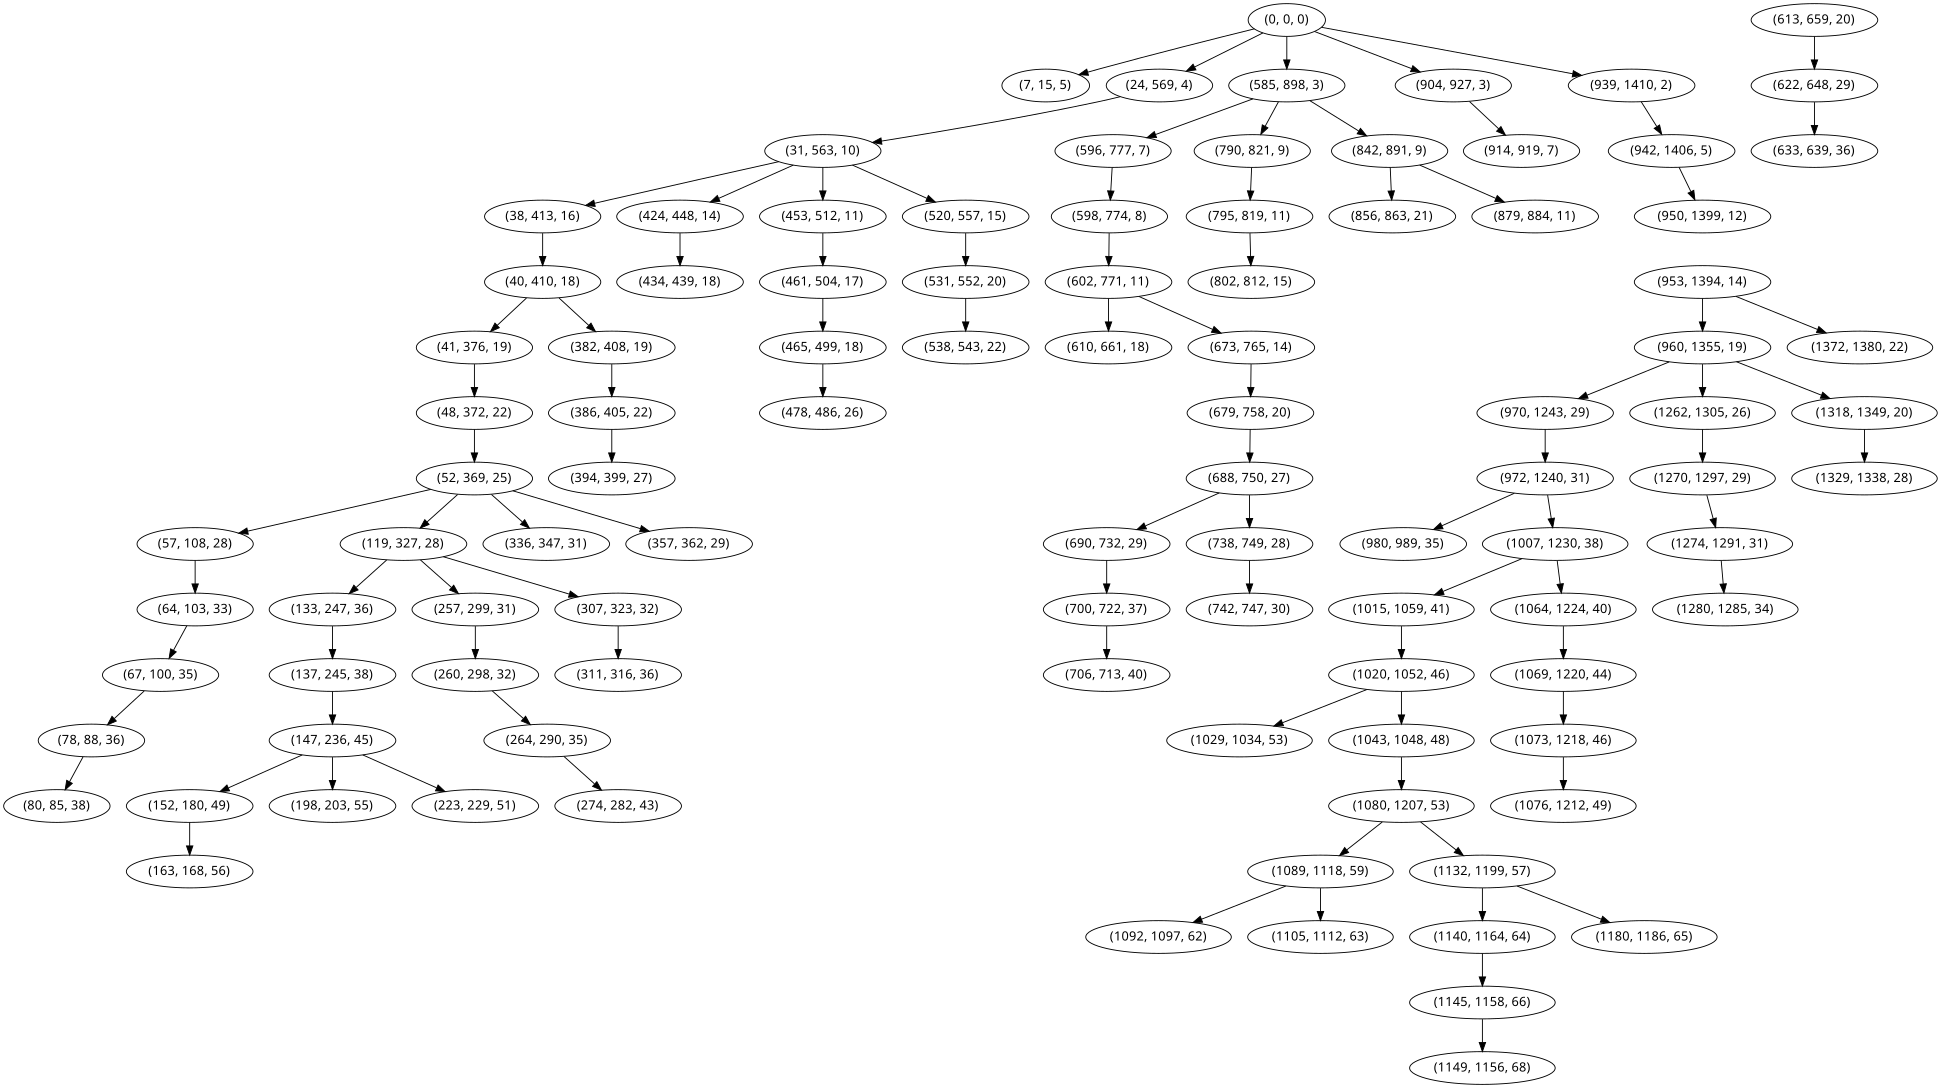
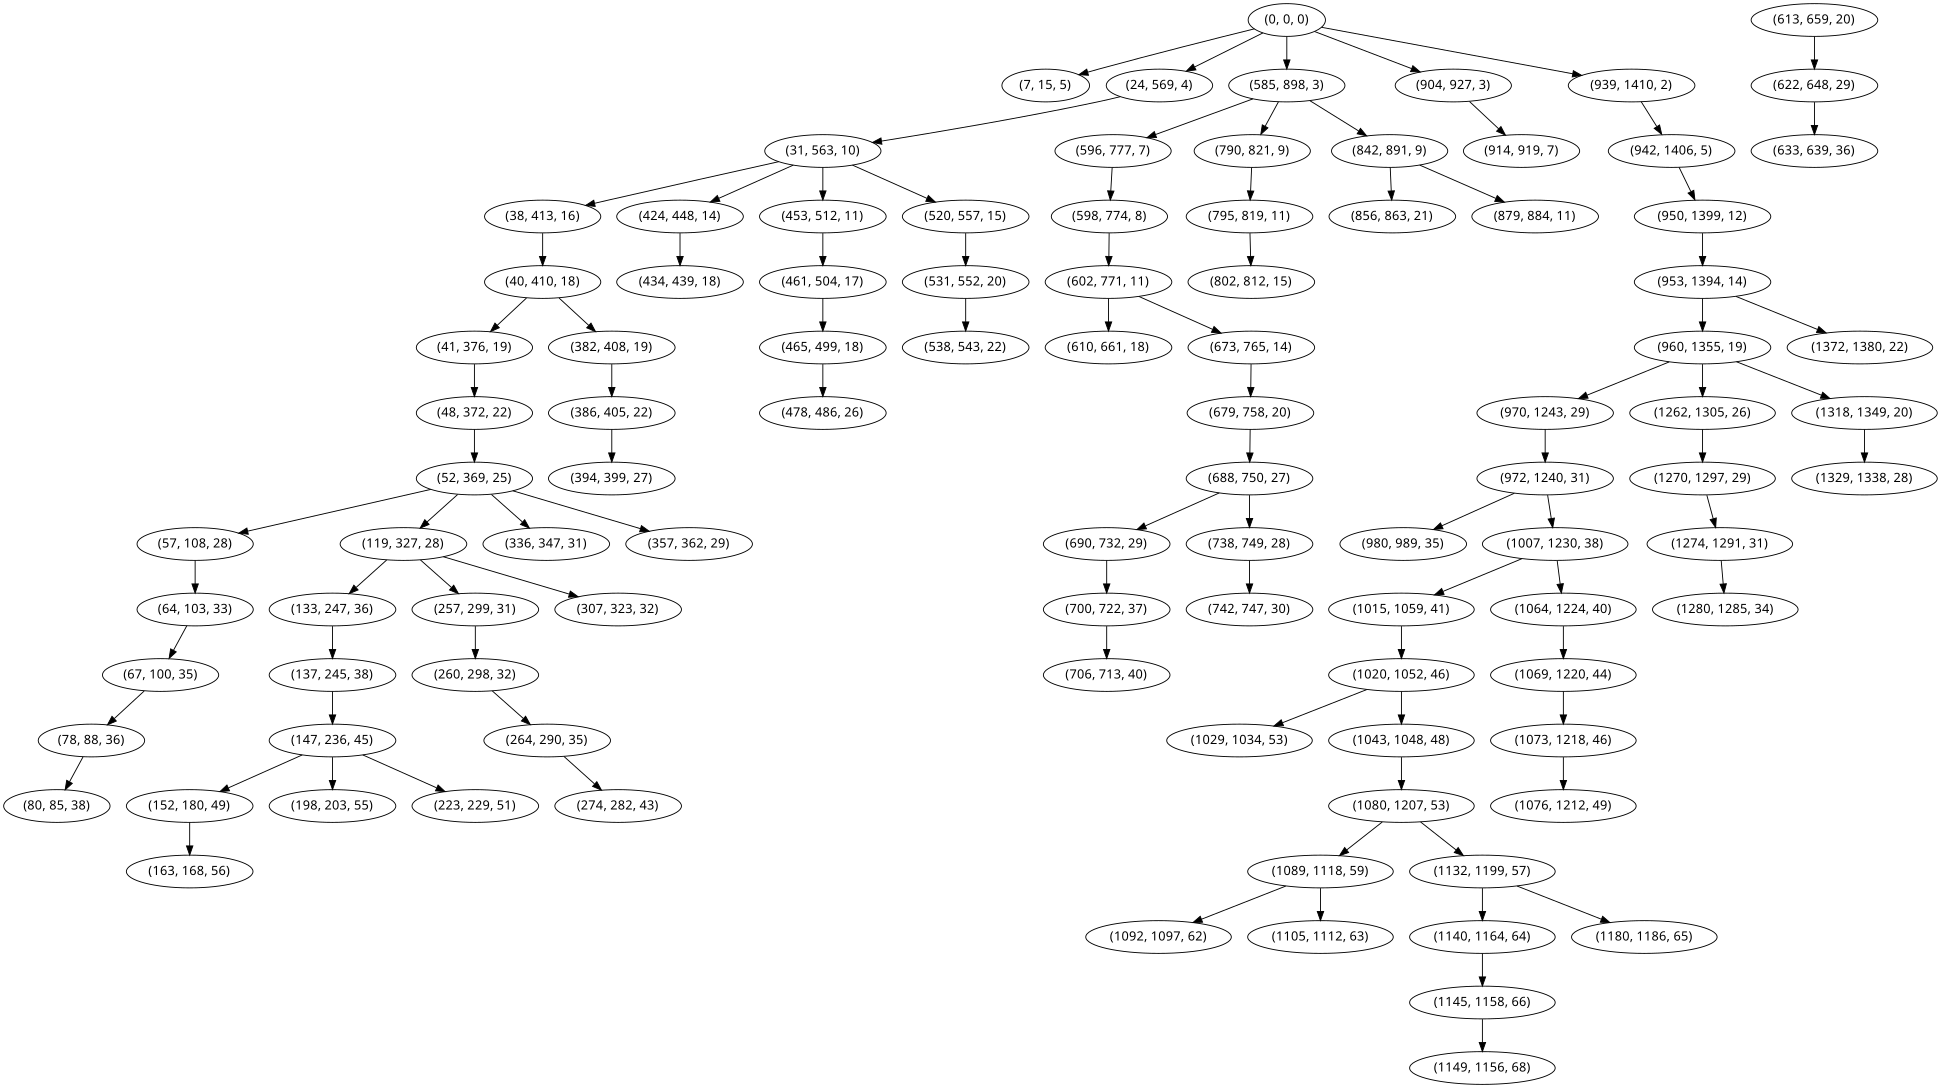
edge "(950, 1399, 12)" -> "(953, 1394, 14)": added
node "(311, 316, 36)": removed
